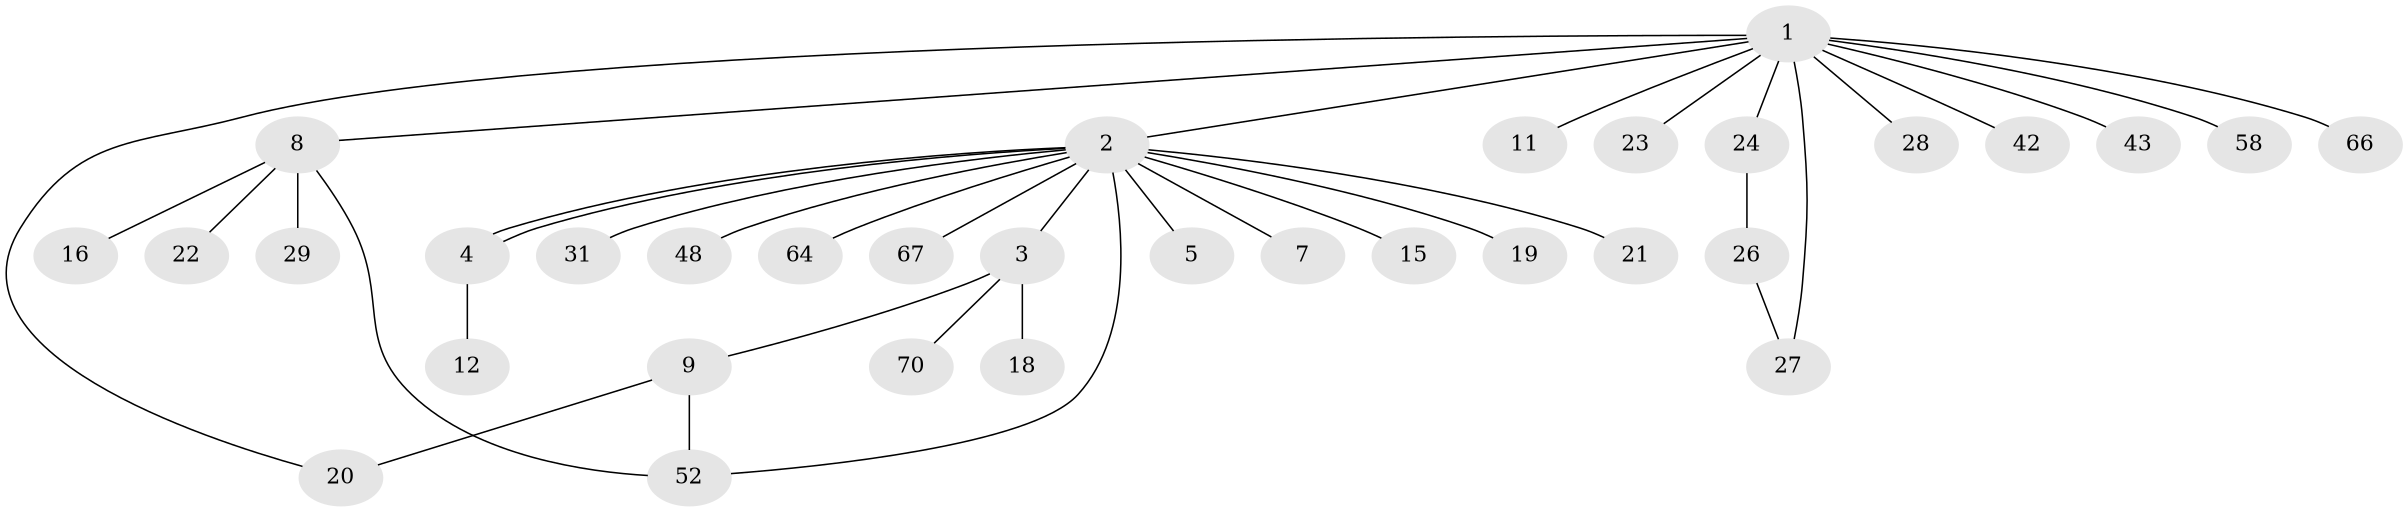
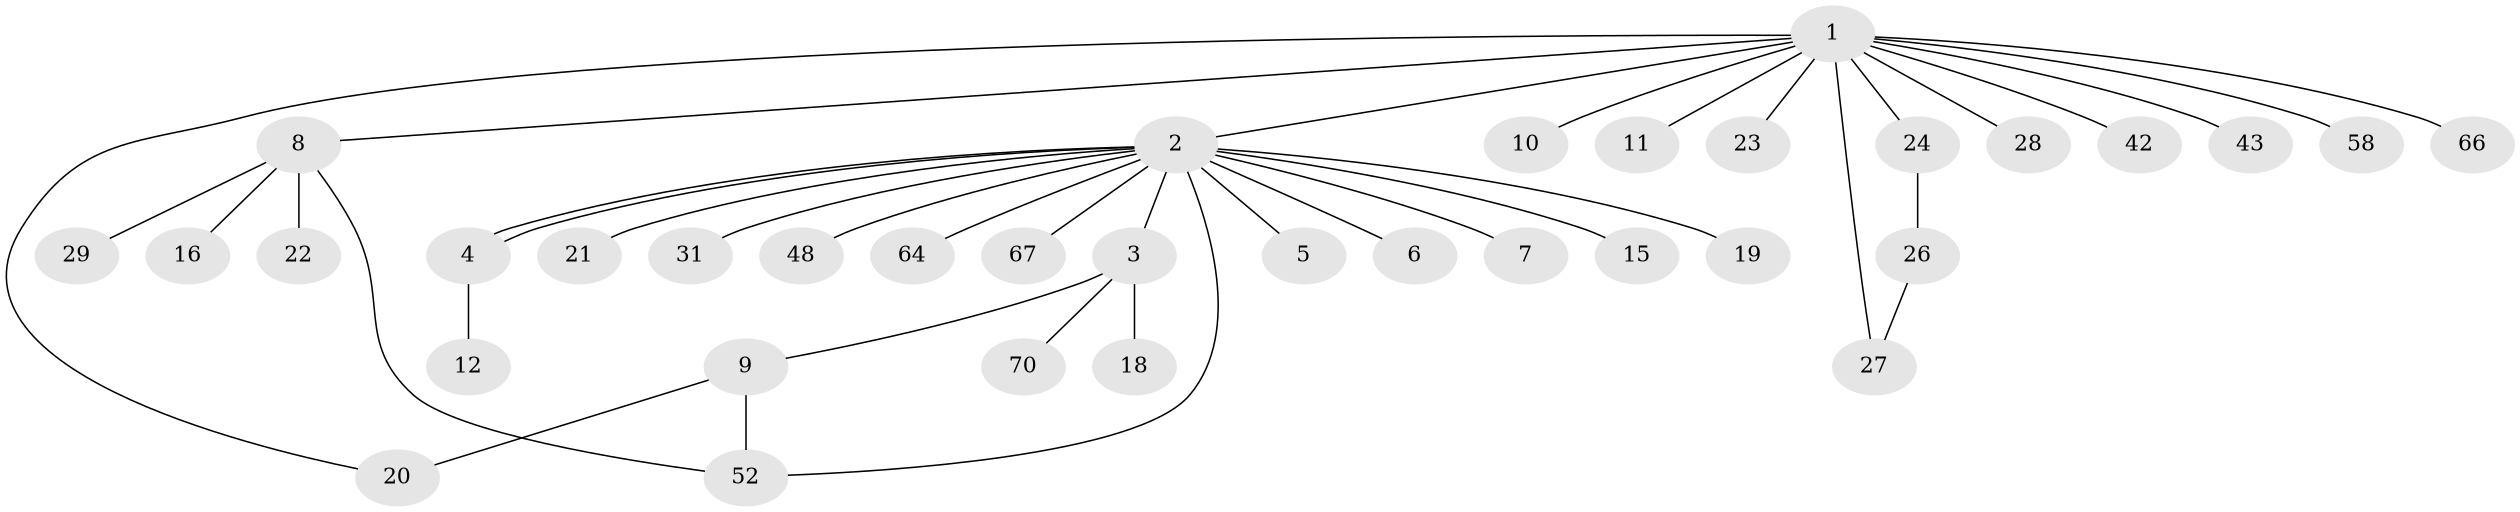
node "10": added
node "6": added
